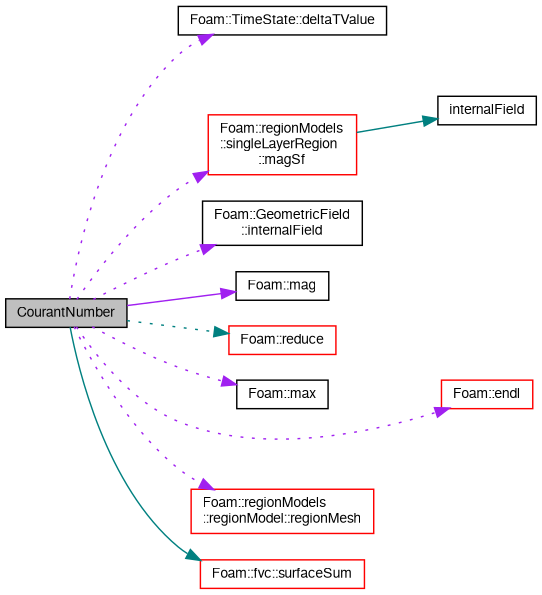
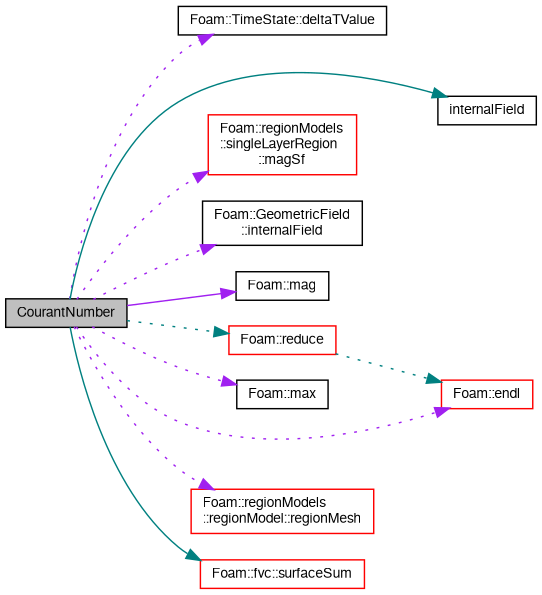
edge "Foam::regionModels ::singleLayerRegion ::magSf" -> "internalField": now "CourantNumber" -> "internalField"
edge "Foam::reduce" -> "Foam::endl": added
